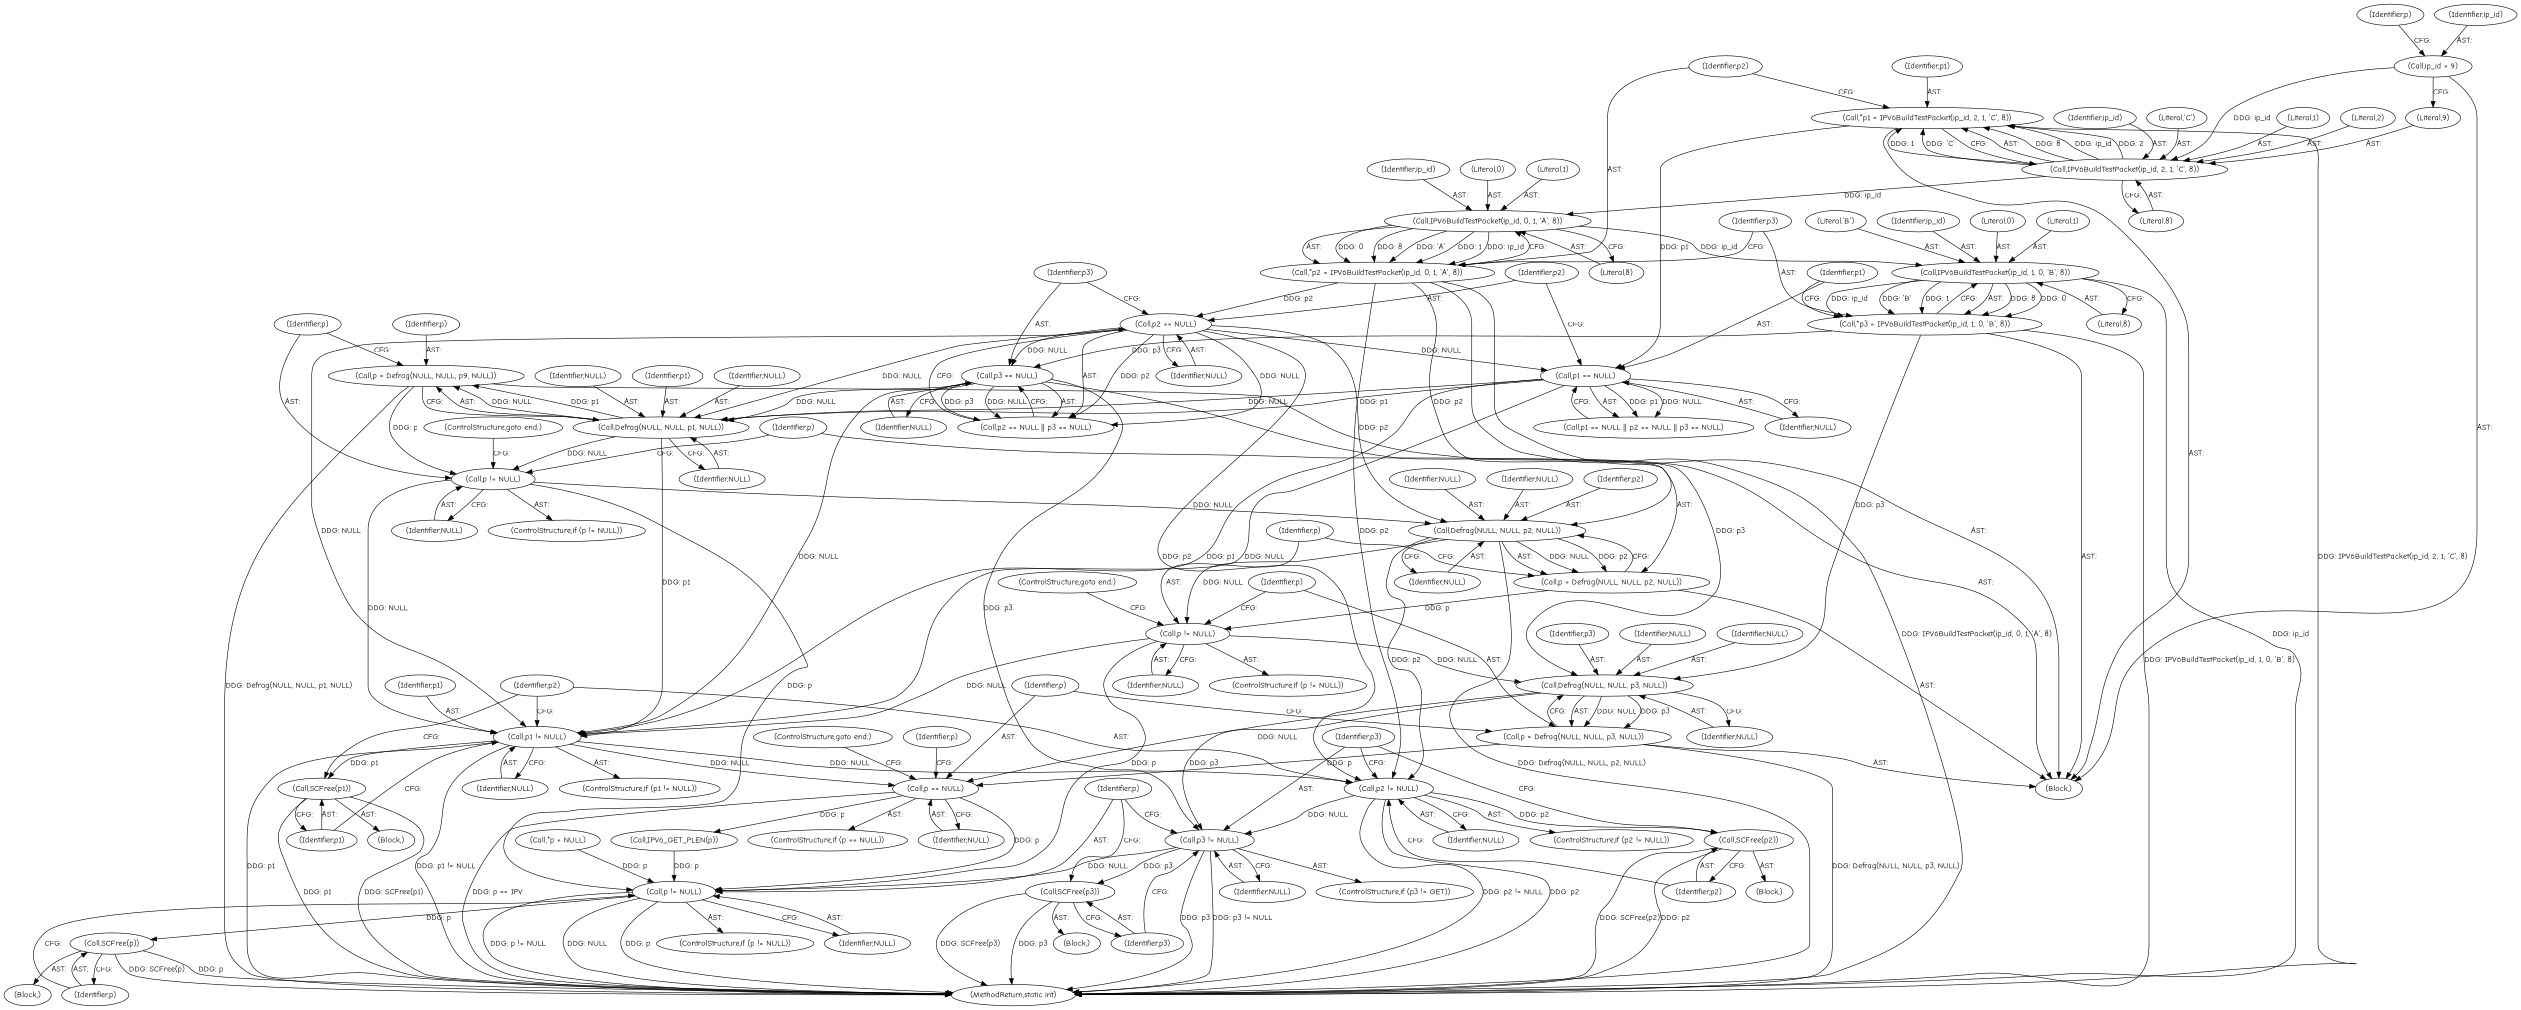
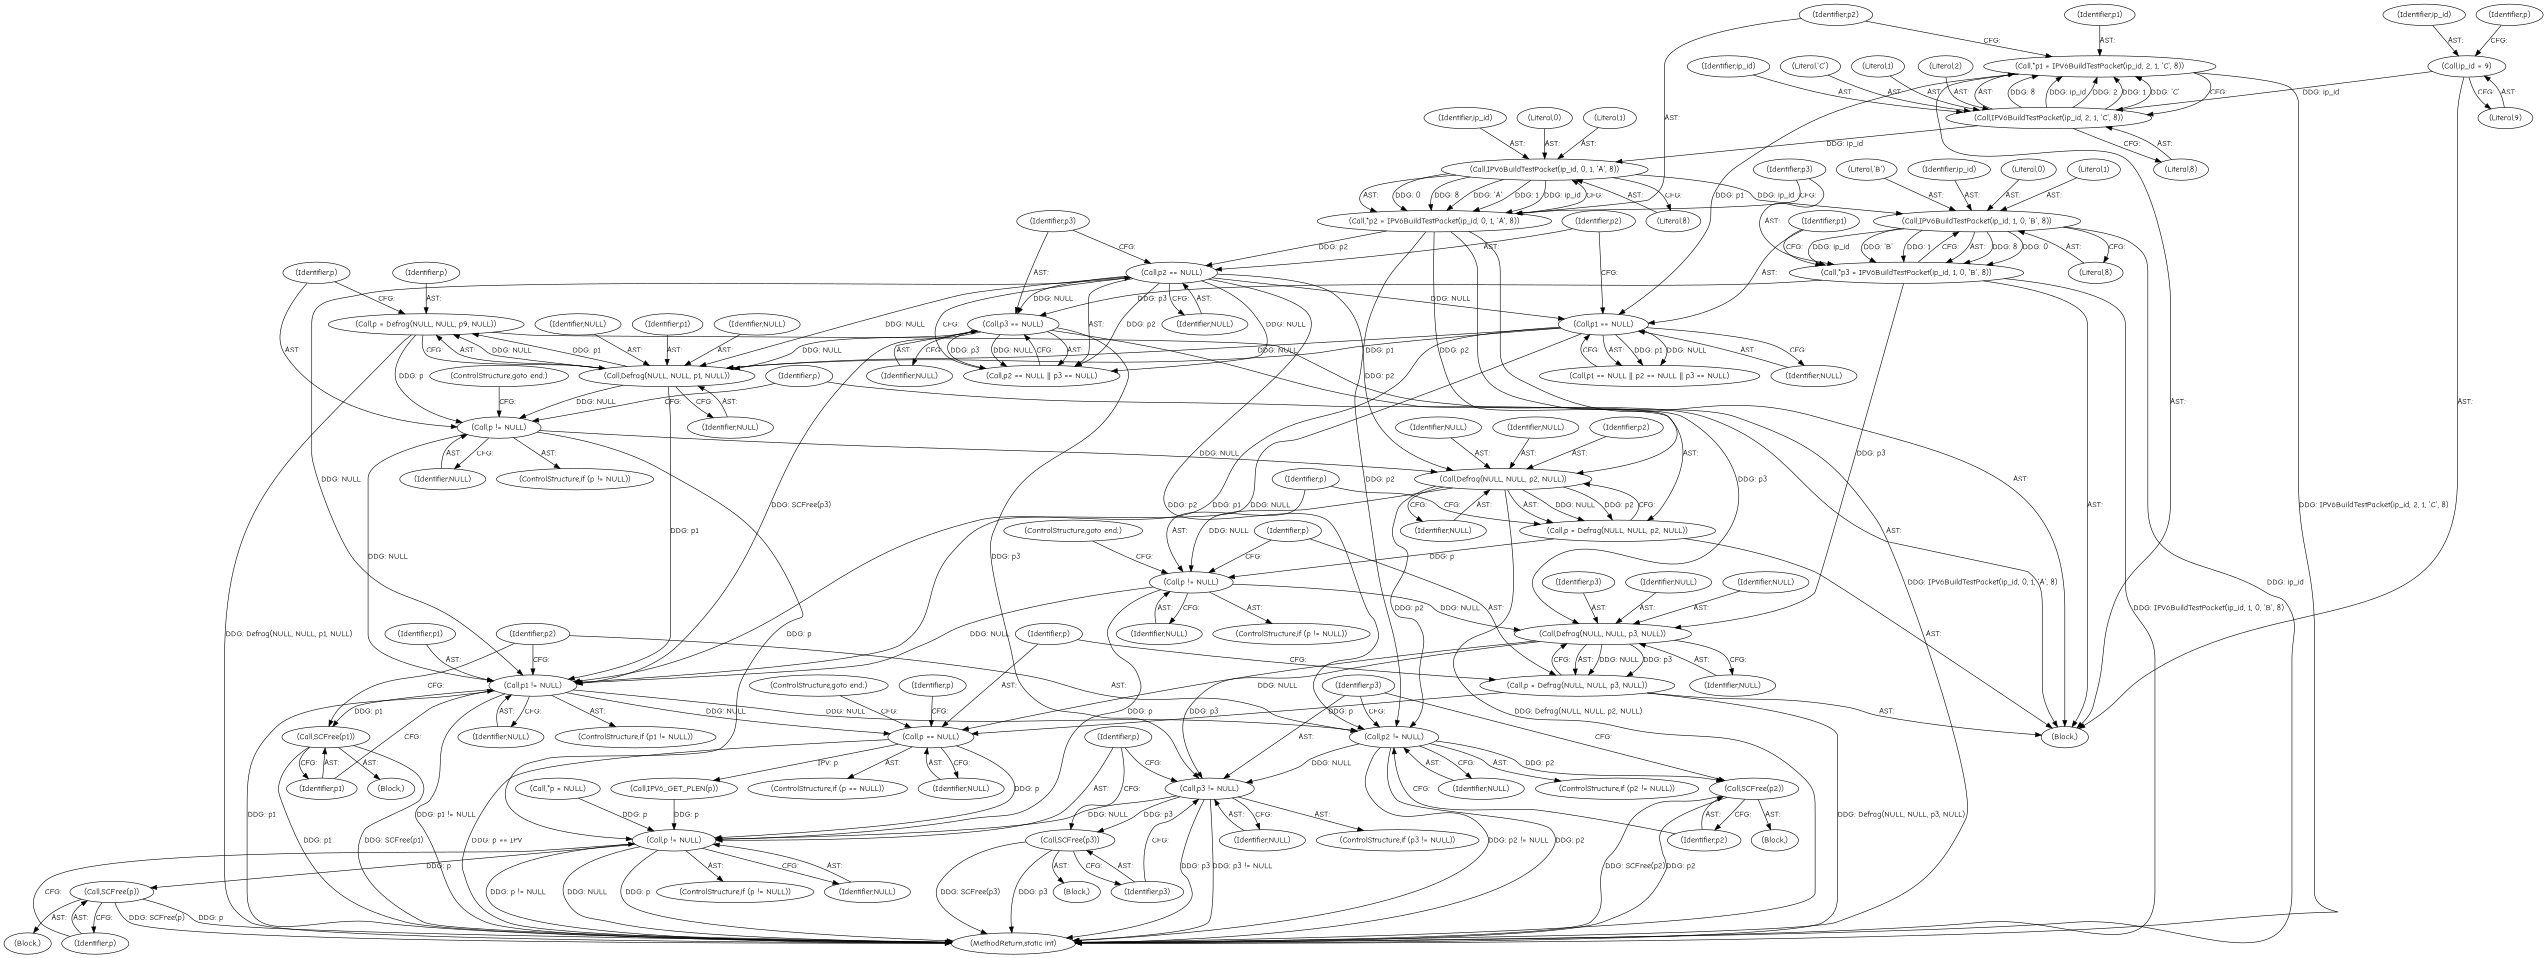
edge "(Literal,9)" -> "(Call,IPV6BuildTestPacket(ip_id, 2, 1, 'C', 8))": now "(Literal,9)" -> "(Call,ip_id = 9)"
edge "(Call,p3 == NULL)" -> "(Call,p1 != NULL)": label "DDG: NULL" -> "DDG: SCFree(p3)"
edge "(Call,p == NULL)" -> "(Call,IPV6_GET_PLEN(p))": label "DDG: p" -> "IPV: p"
node "(ControlStructure,if (p3 != GET))": label "(ControlStructure,if (p3 != GET))" -> "(ControlStructure,if (p3 != NULL))"
